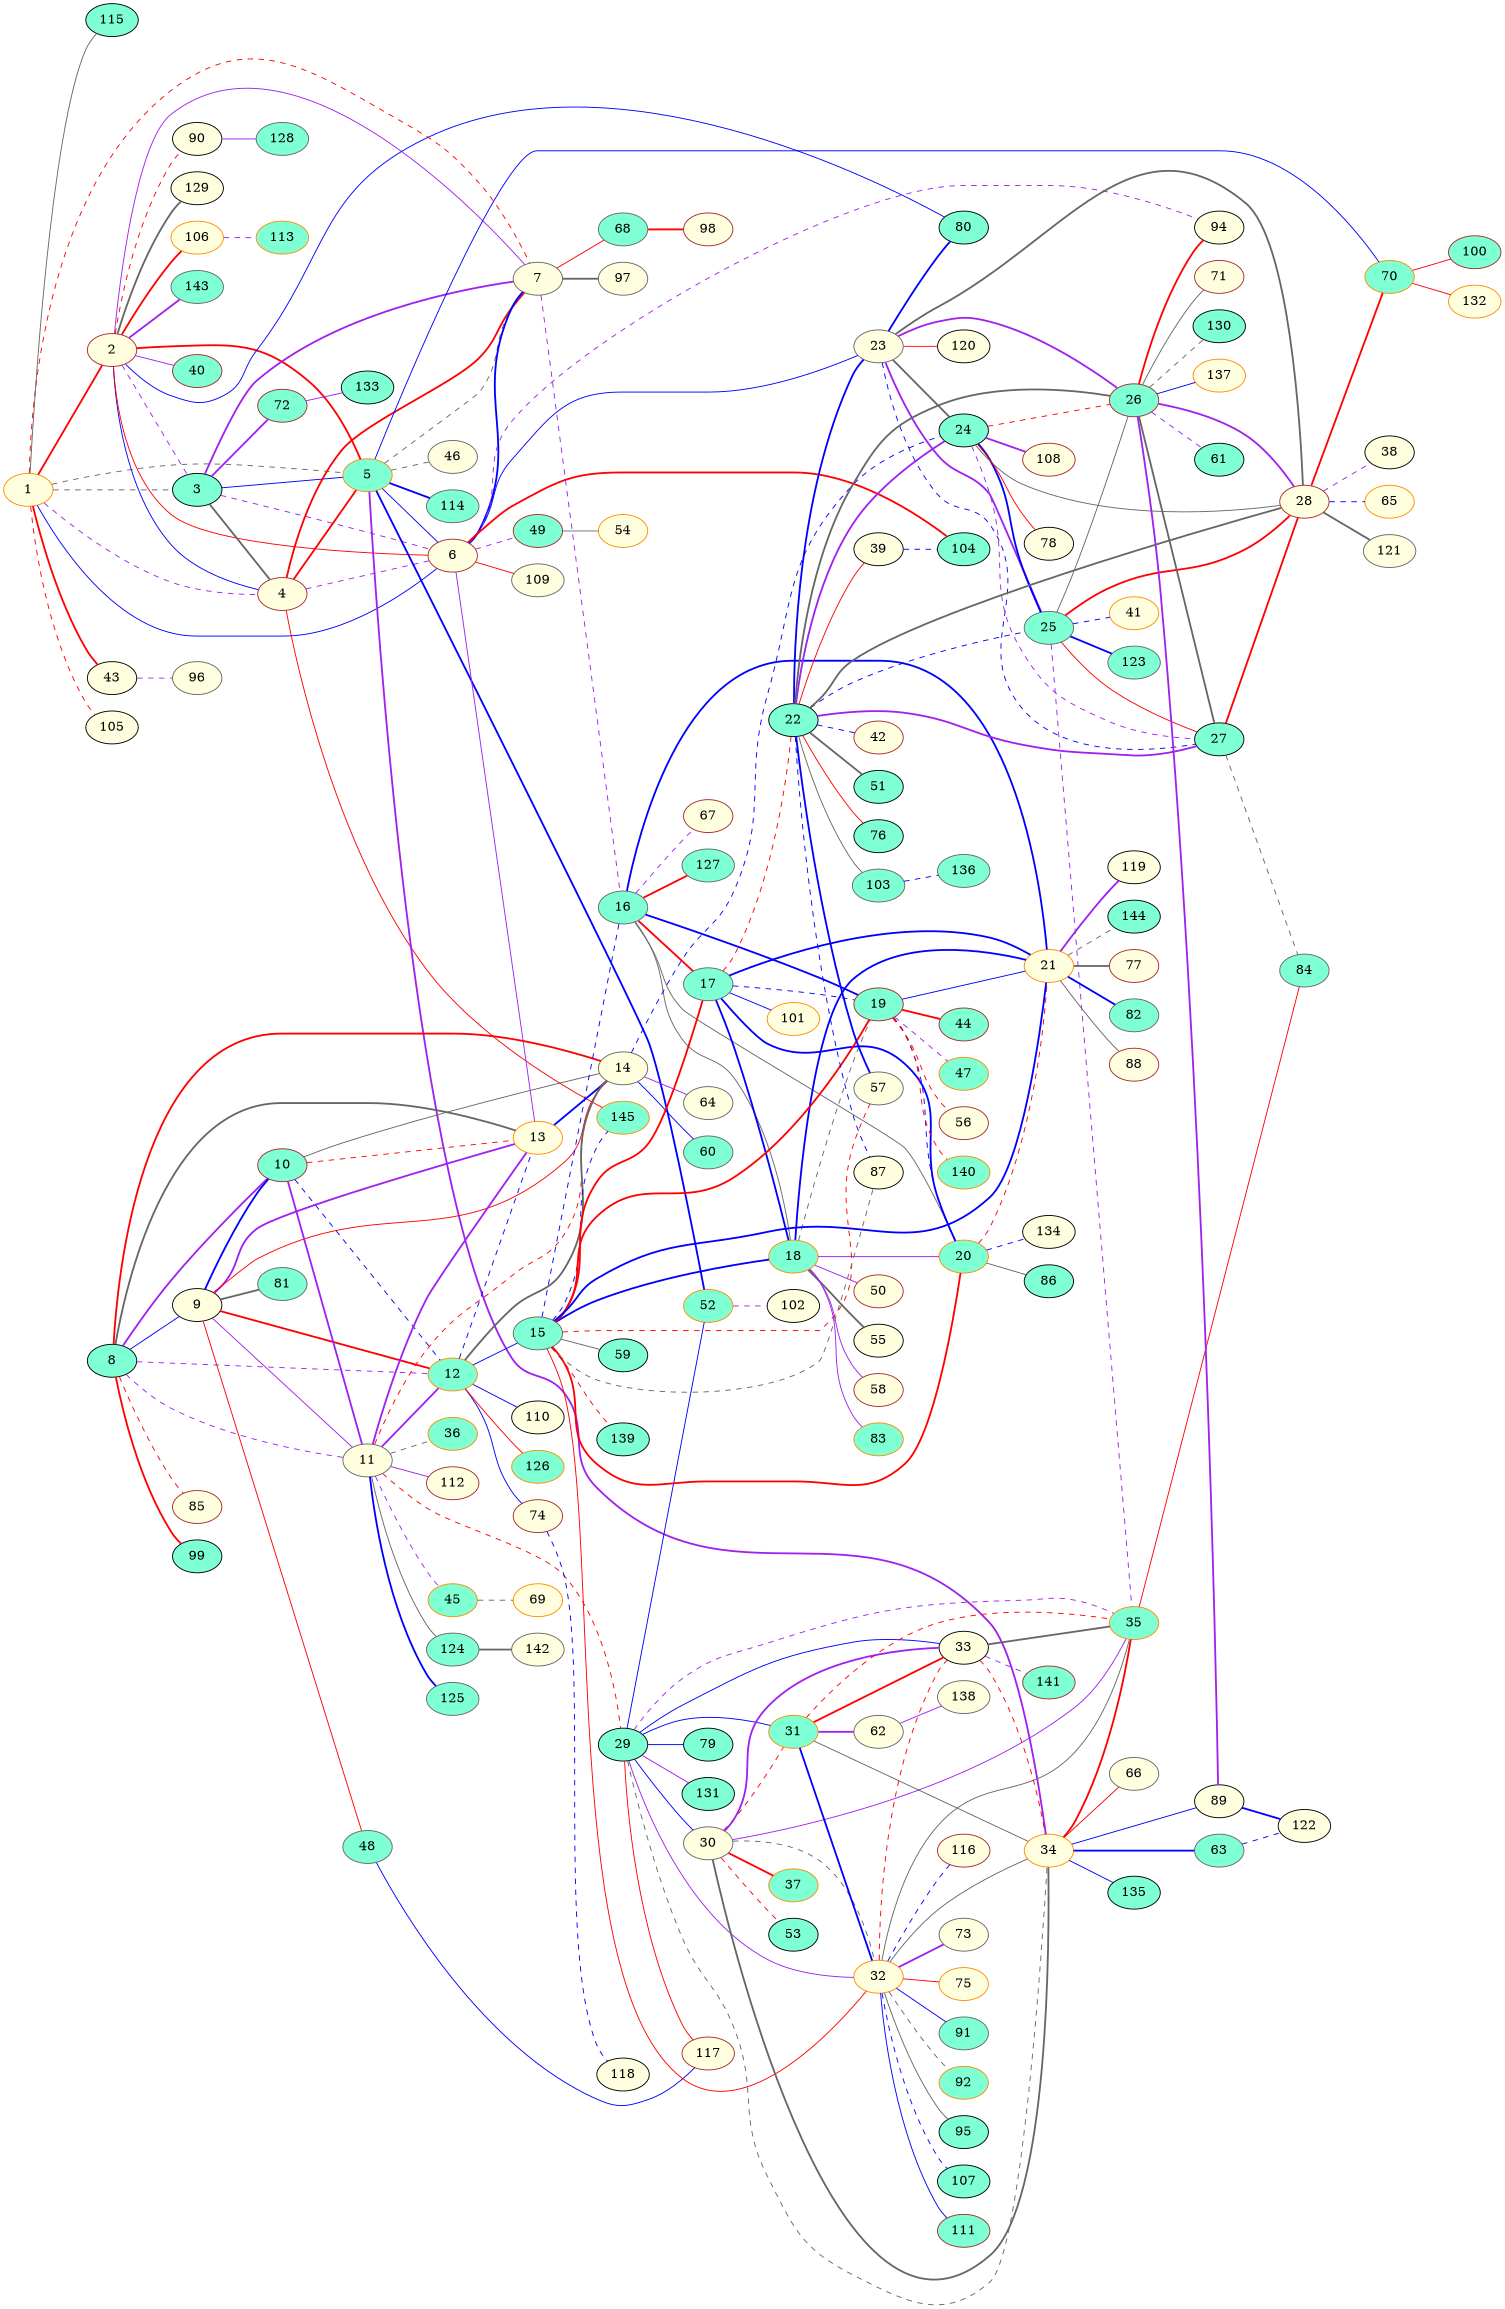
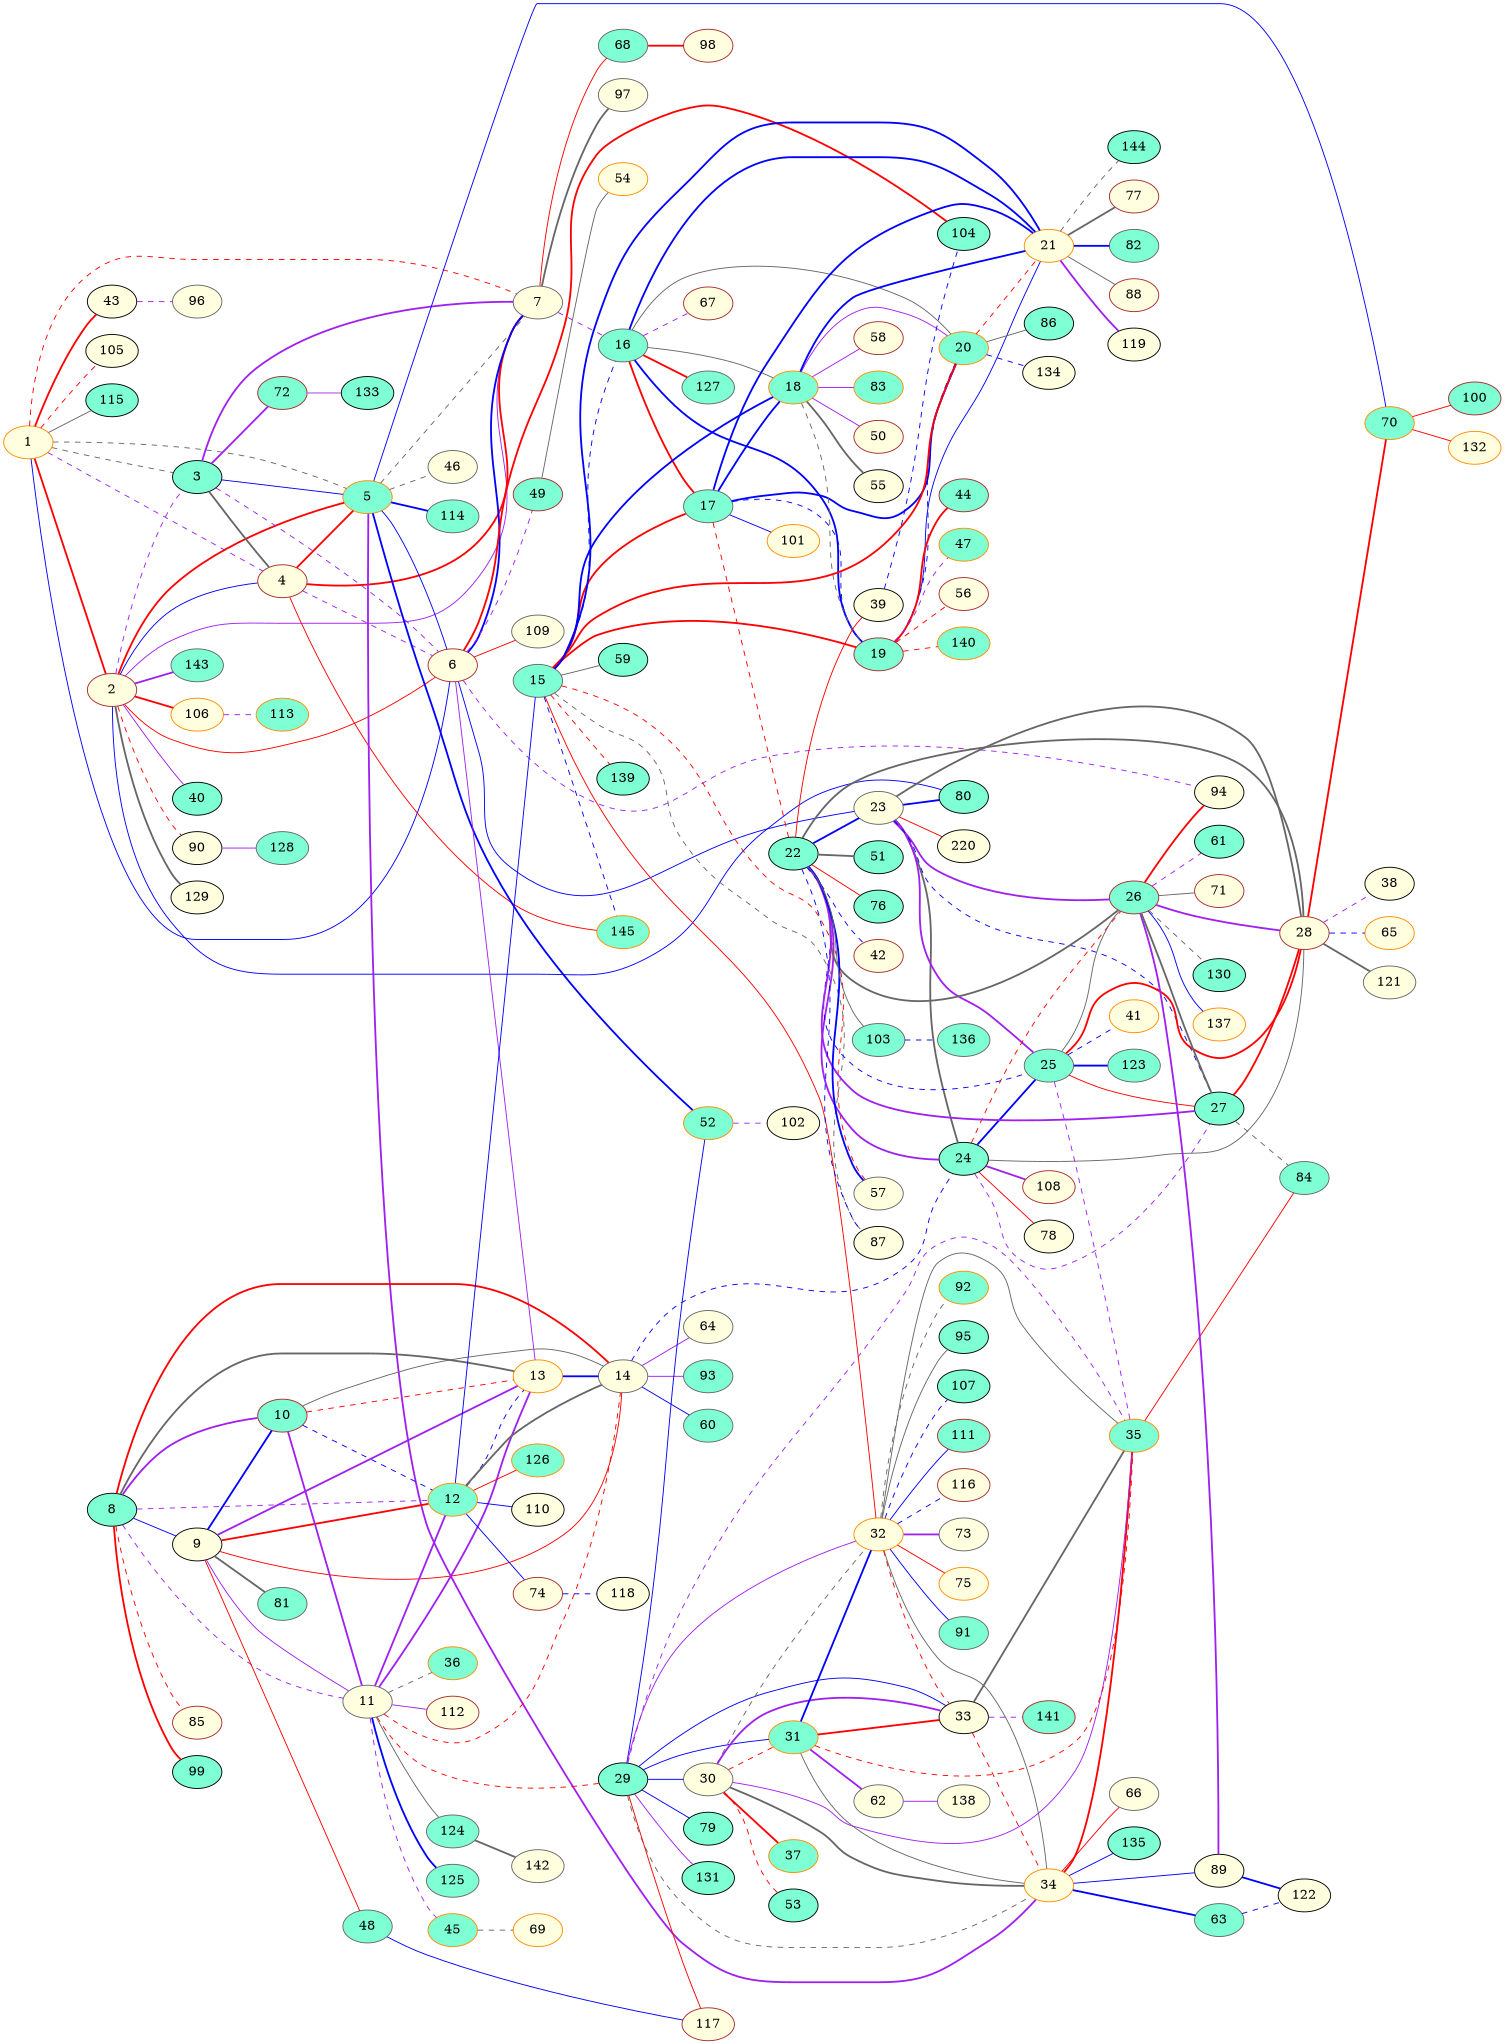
node "120": label "120" -> "220"
node "40": color brown -> black
node "93": added
